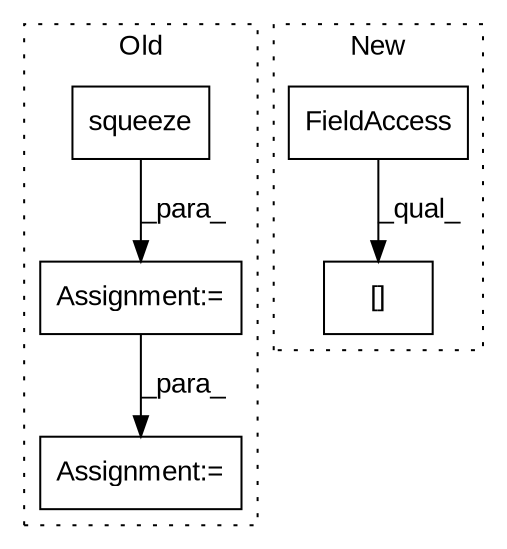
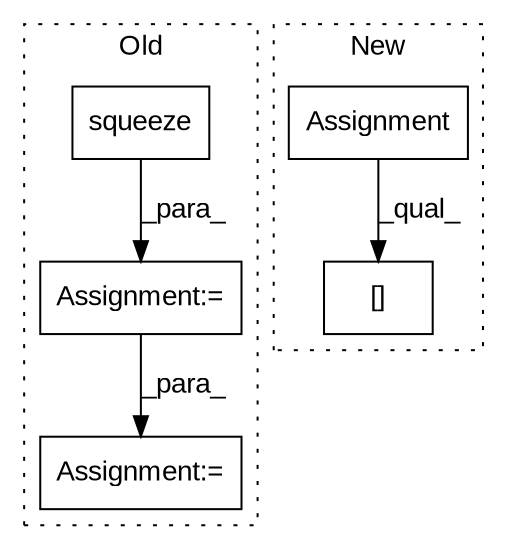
node "FieldAccess": label "FieldAccess" -> "Assignment"
